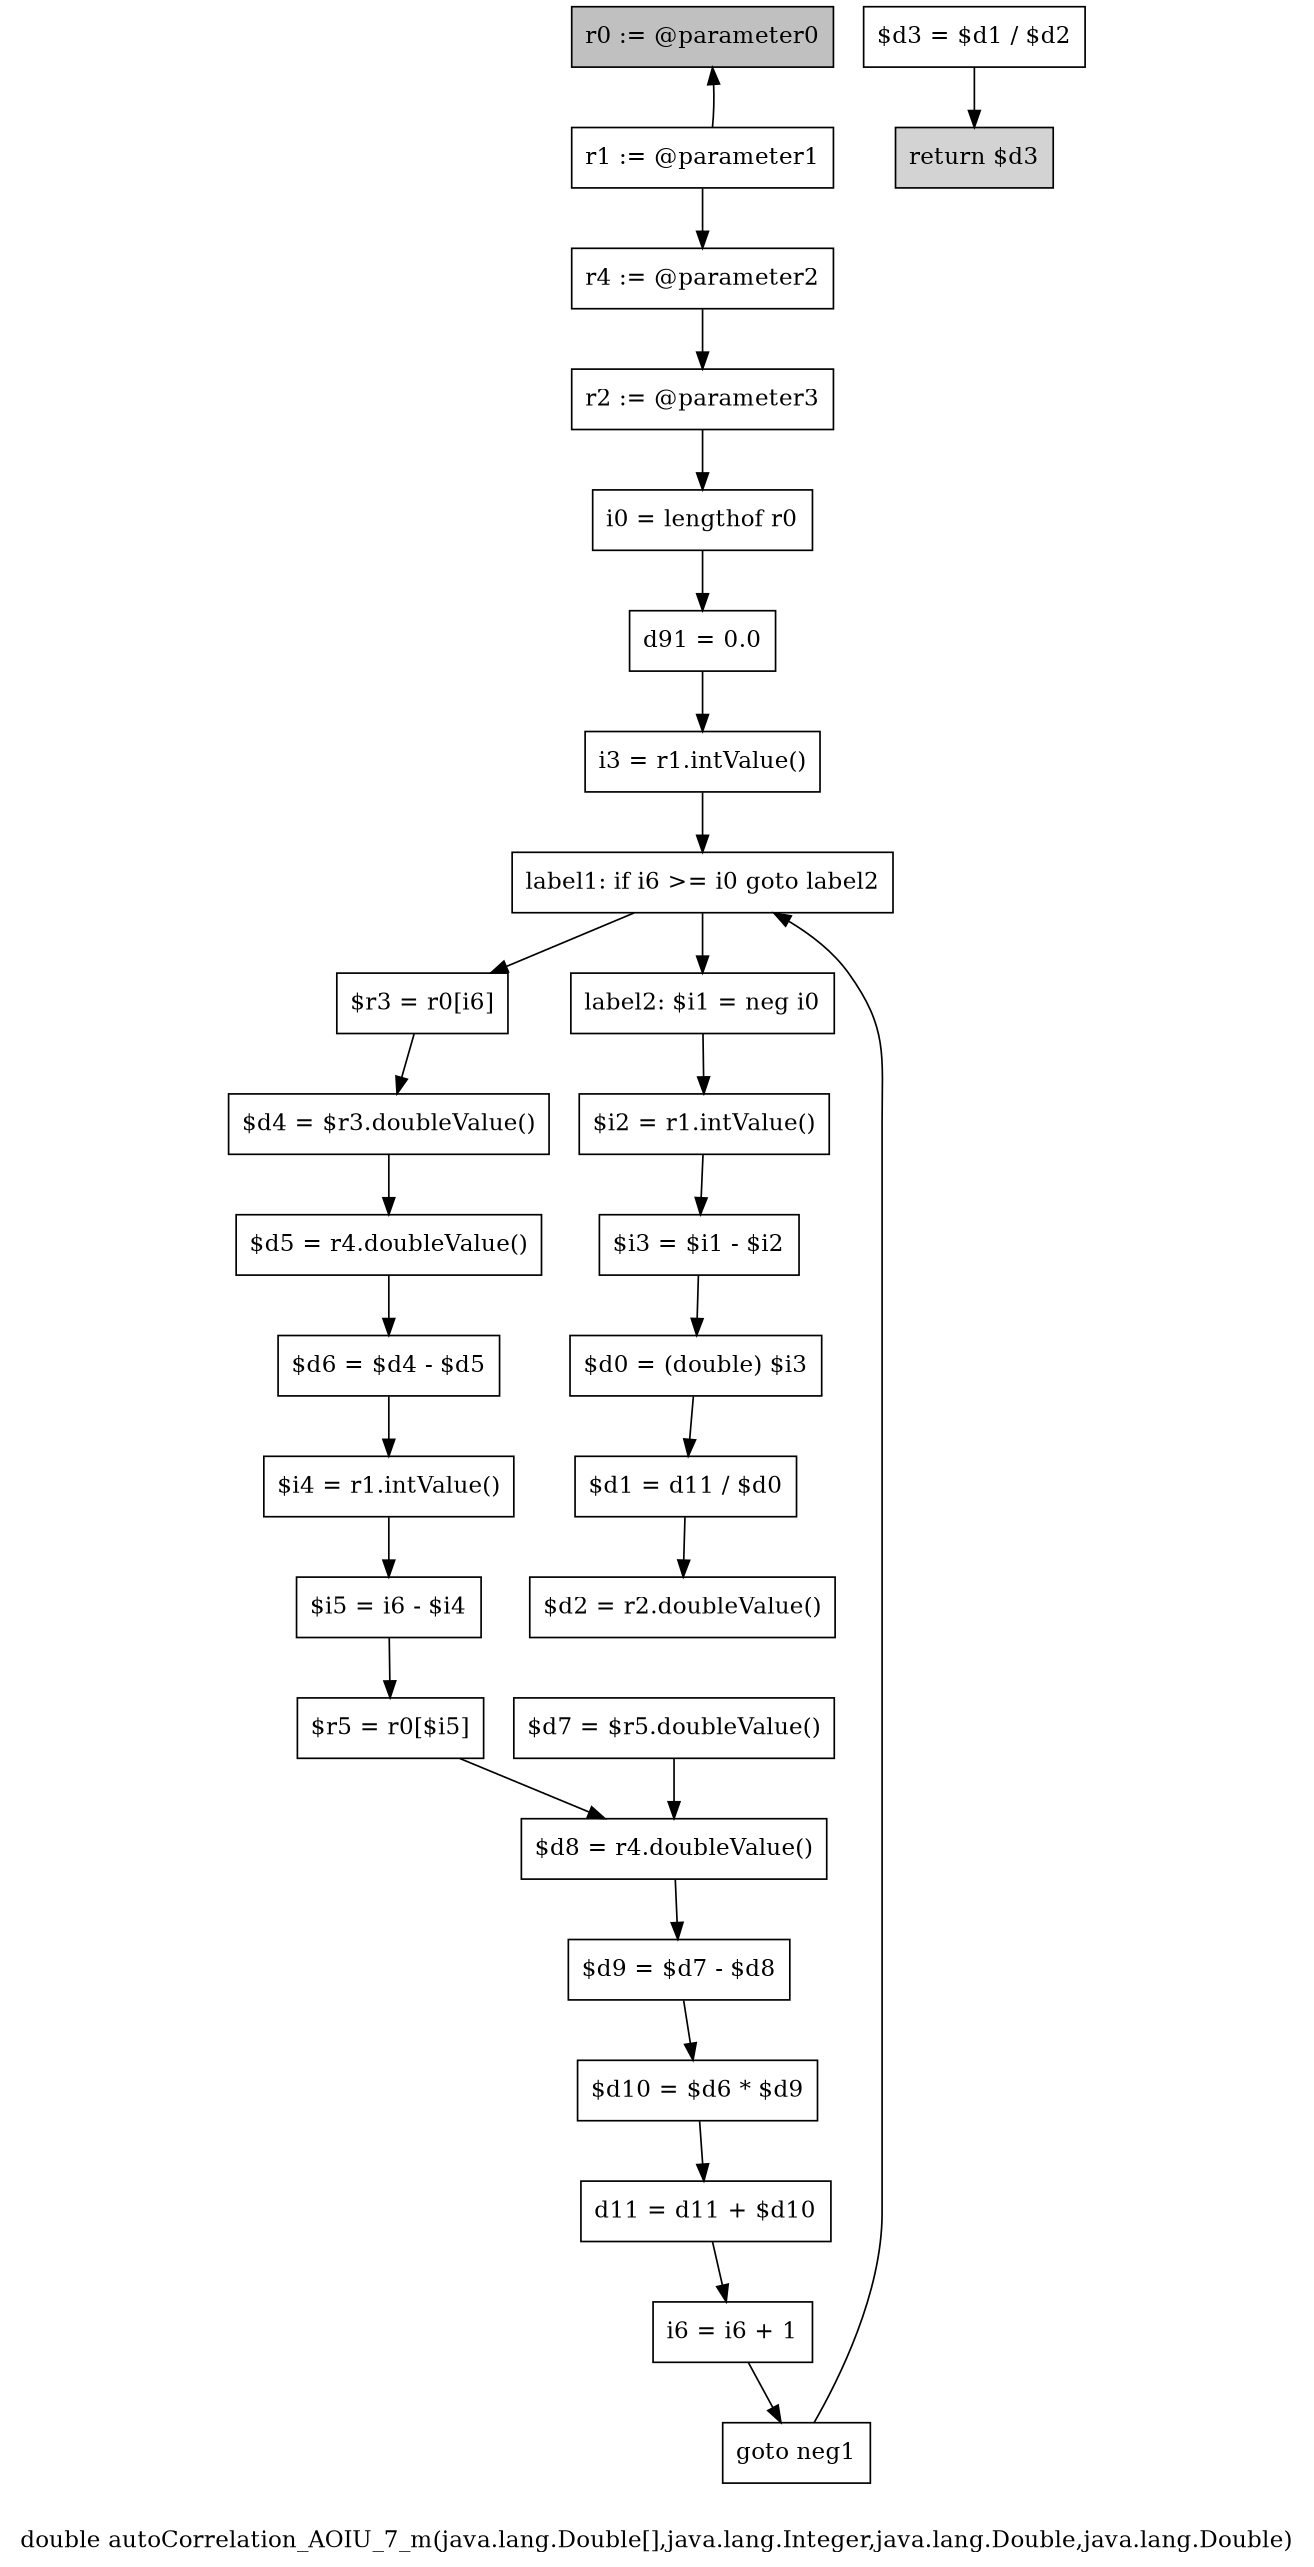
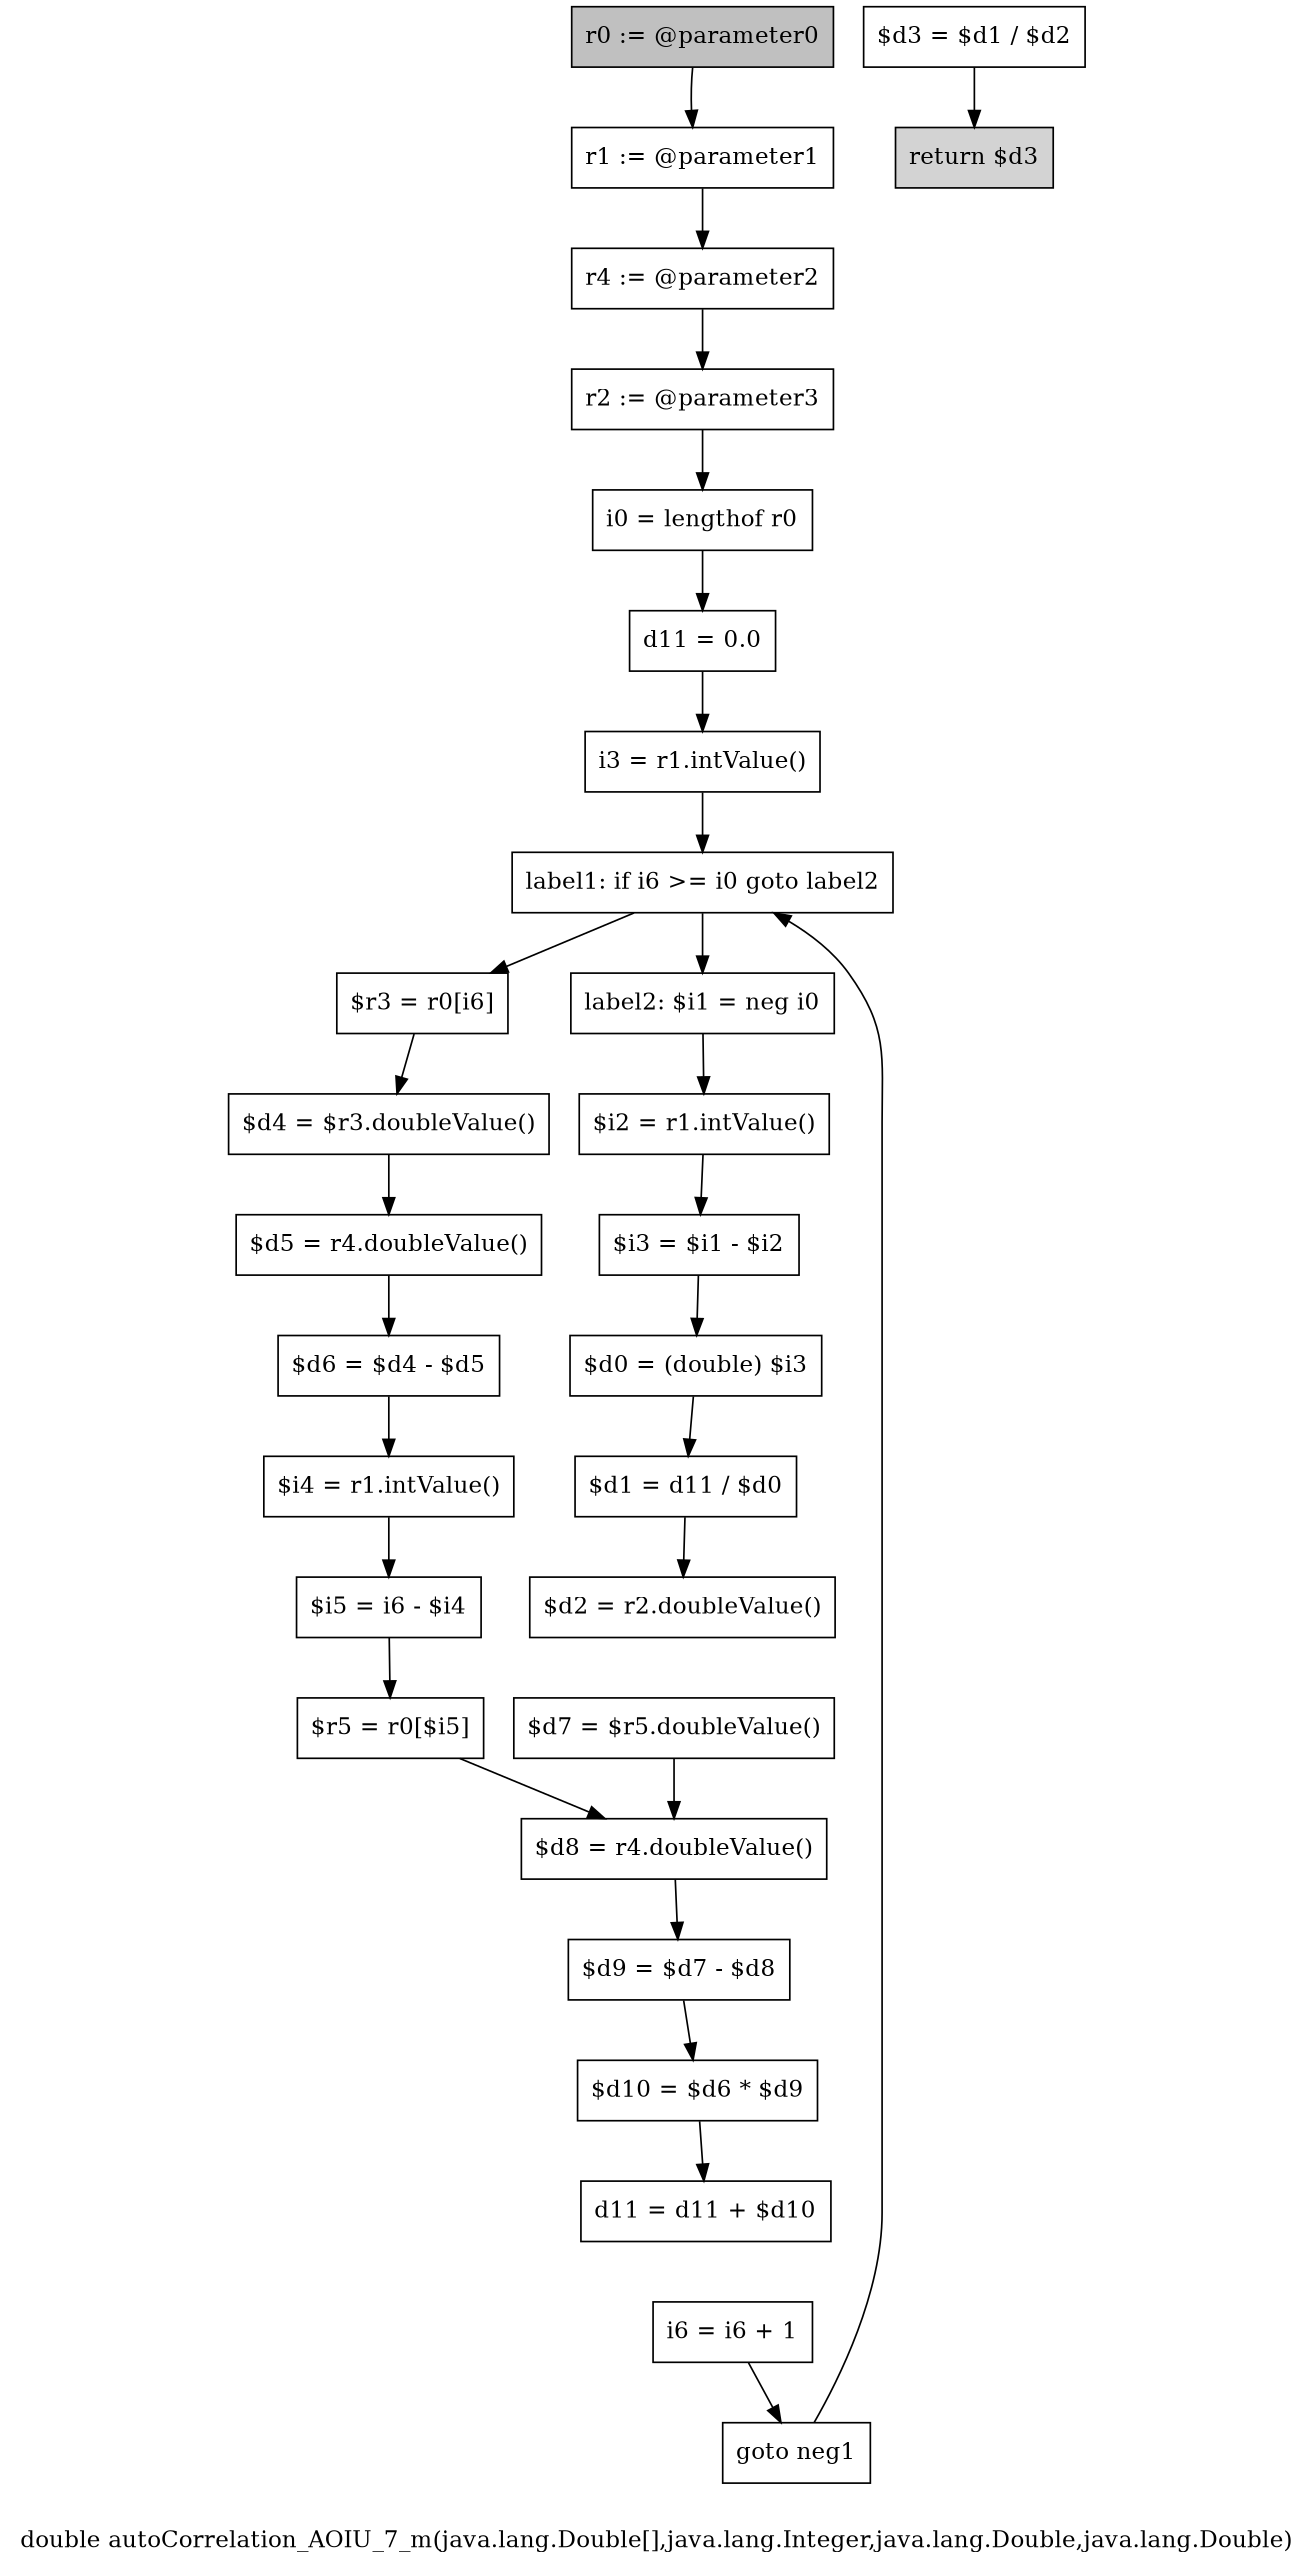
edge "r1 := @parameter1" -> "r0 := @parameter0": reversed
node "d91 = 0.0": label "d91 = 0.0" -> "d11 = 0.0"
edge "d11 = d11 + $d10" -> "i6 = i6 + 1": removed
